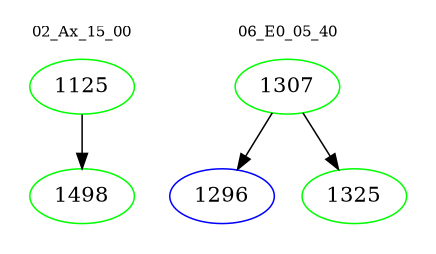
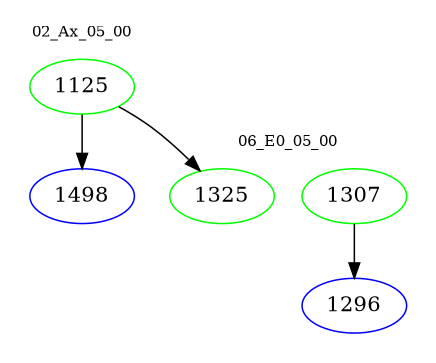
cluster "02_Ax_15_00": label "02_Ax_15_00" -> "02_Ax_05_00"
cluster "06_E0_05_40": label "06_E0_05_40" -> "06_E0_05_00"
edge "1307" -> "1325": now "1125" -> "1325"
node "1498": color green -> blue
